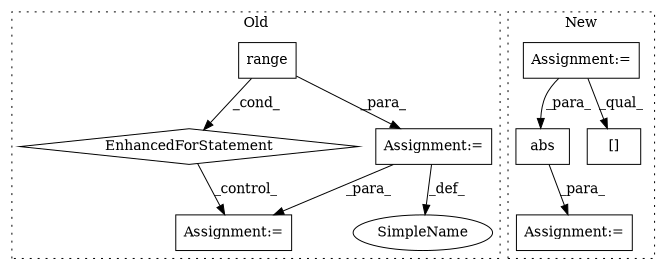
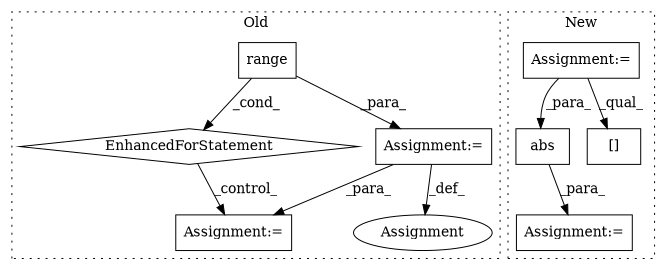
node "SimpleName": label "SimpleName" -> "Assignment"
